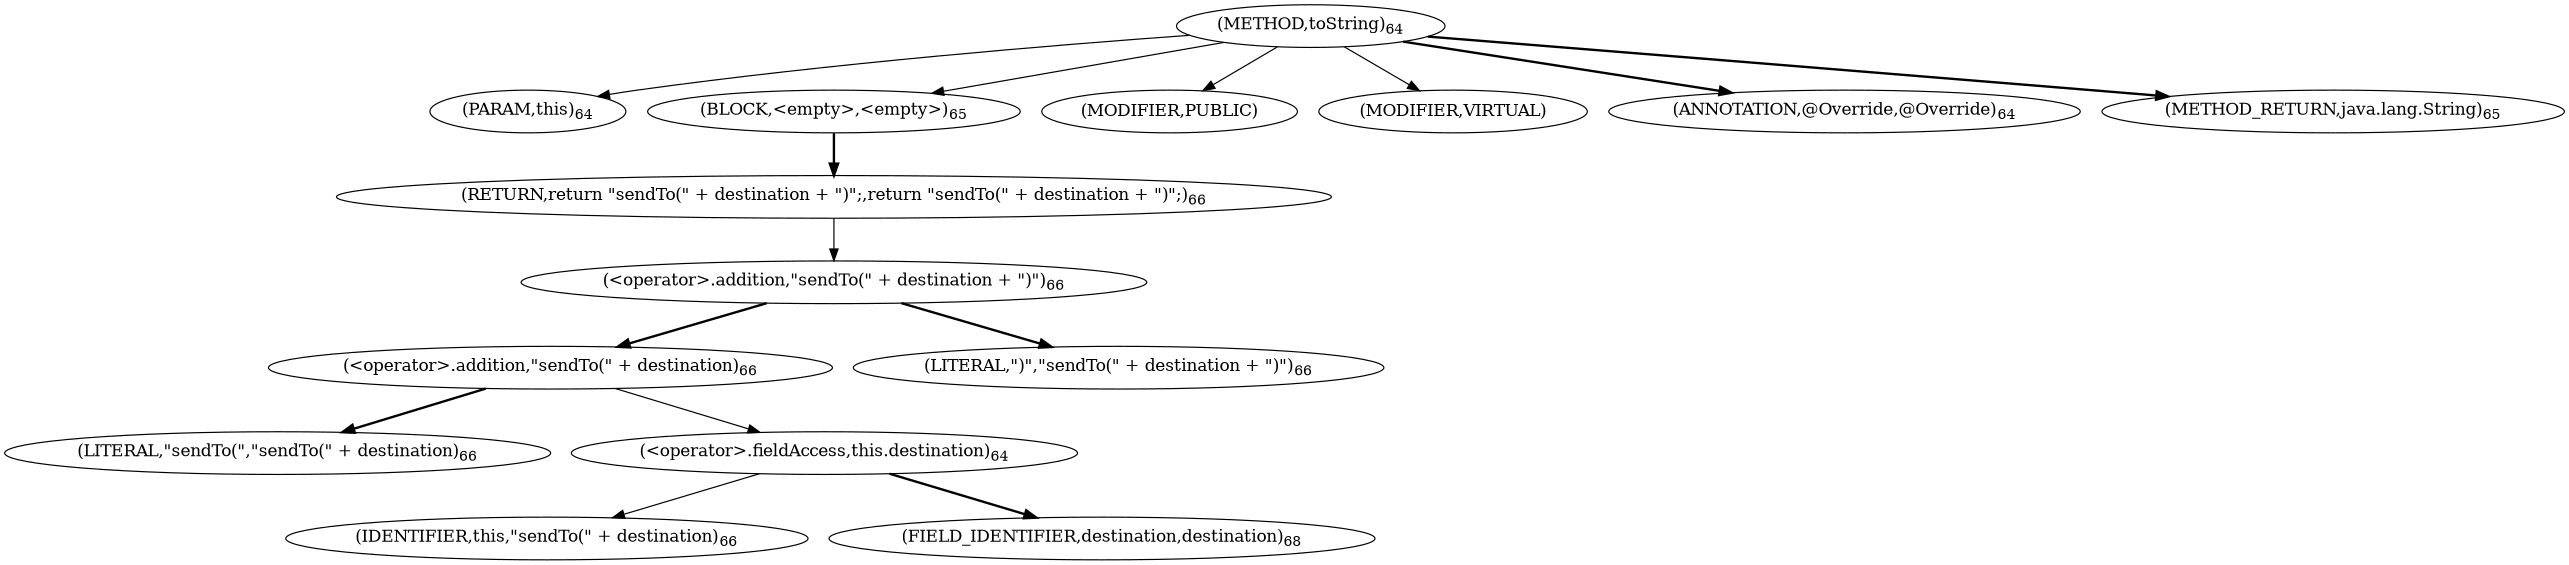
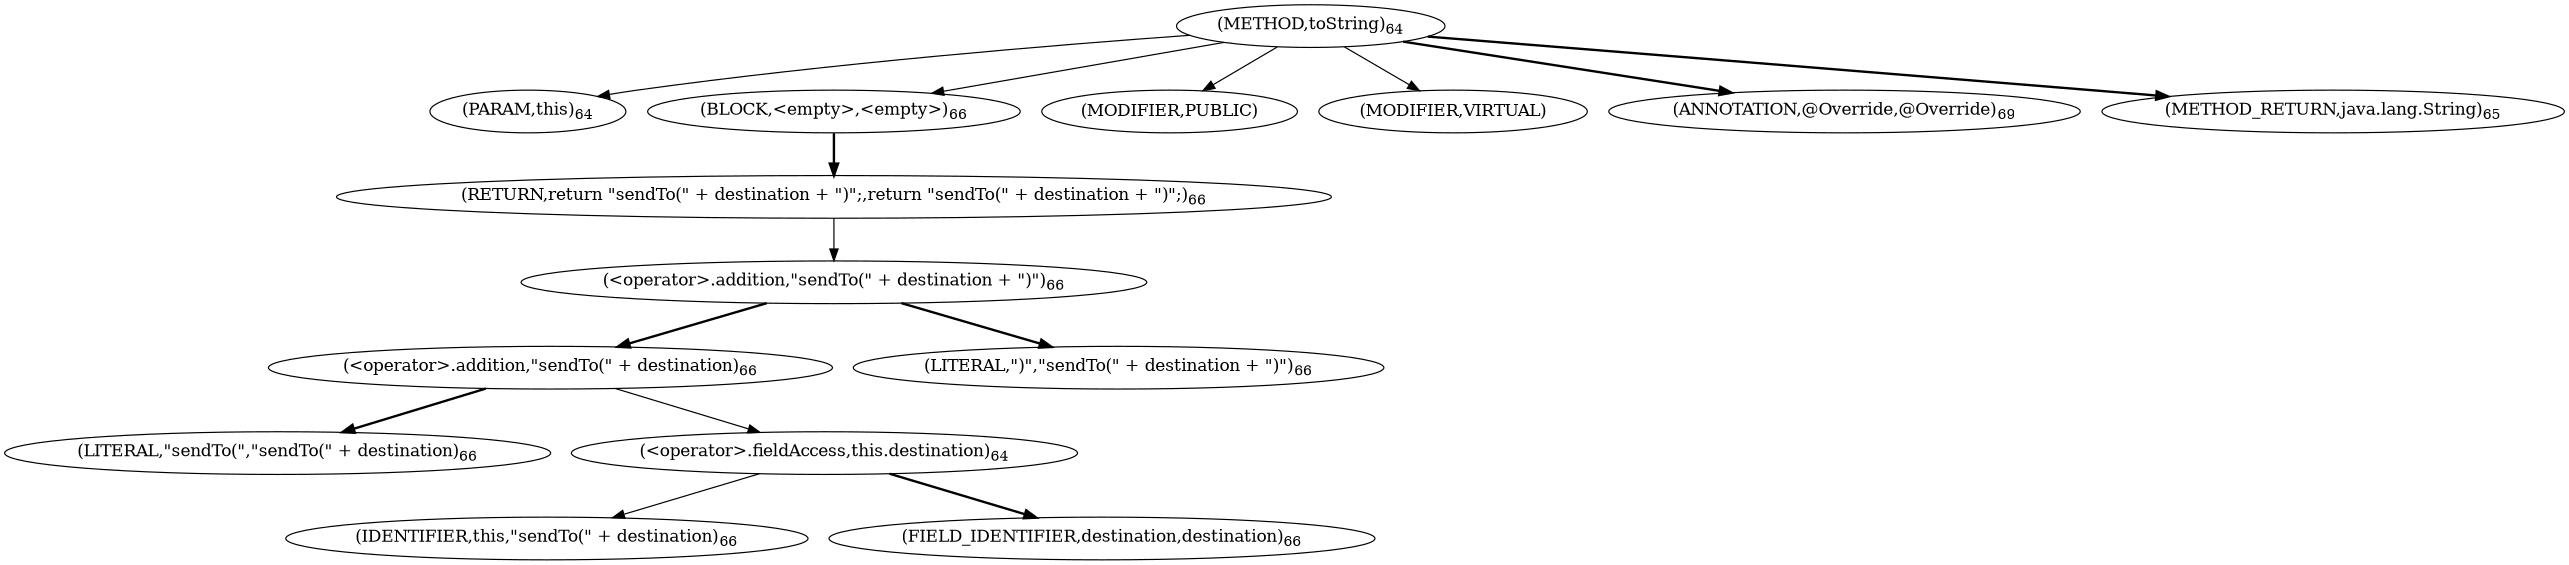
node "(BLOCK,<empty>,<empty>)": text "65" -> "66"
node "(ANNOTATION,@Override,@Override)": text "64" -> "69"
node "(FIELD_IDENTIFIER,destination,destination)": text "68" -> "66"
